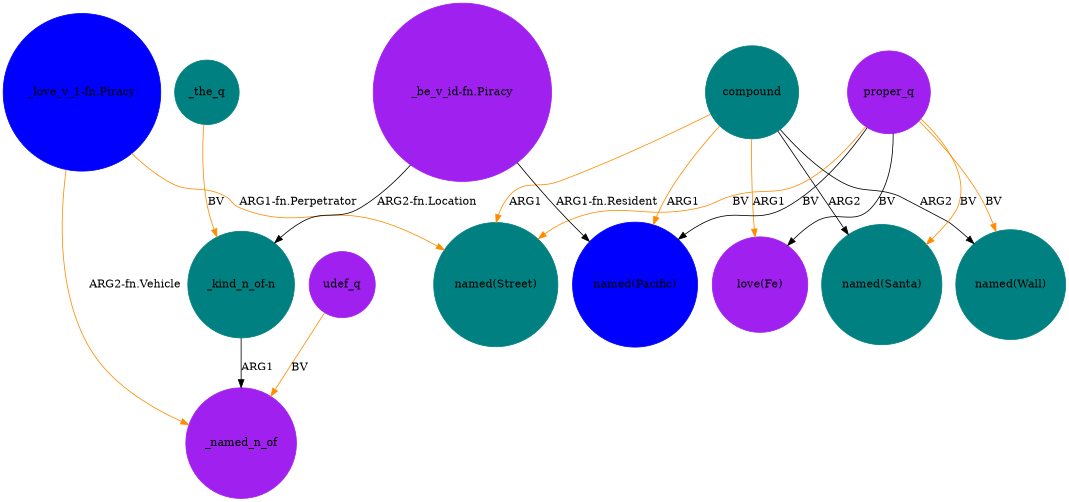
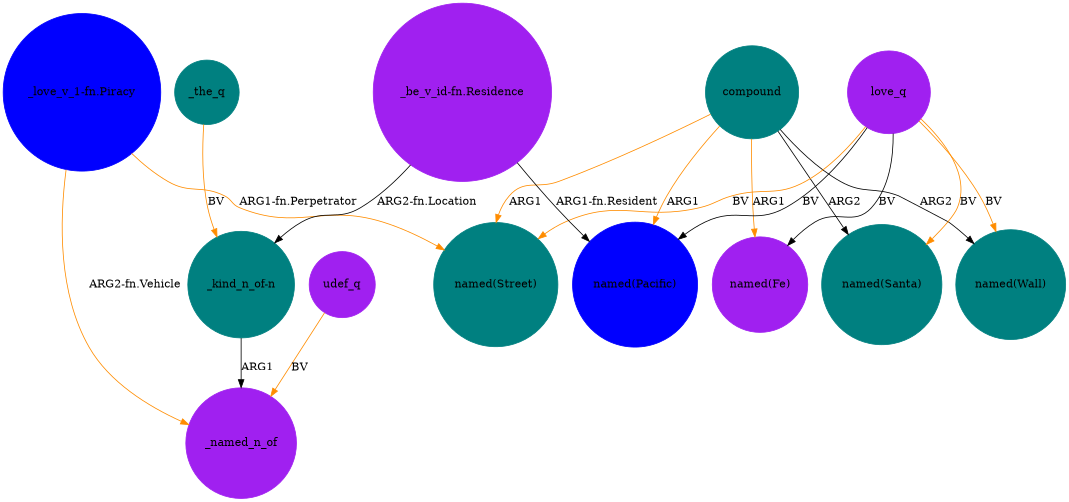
node "_be_v_id-fn.Piracy": label "_be_v_id-fn.Piracy" -> "_be_v_id-fn.Residence"
node "proper_q": label "proper_q" -> "love_q"
node "love(Fe)": label "love(Fe)" -> "named(Fe)"
